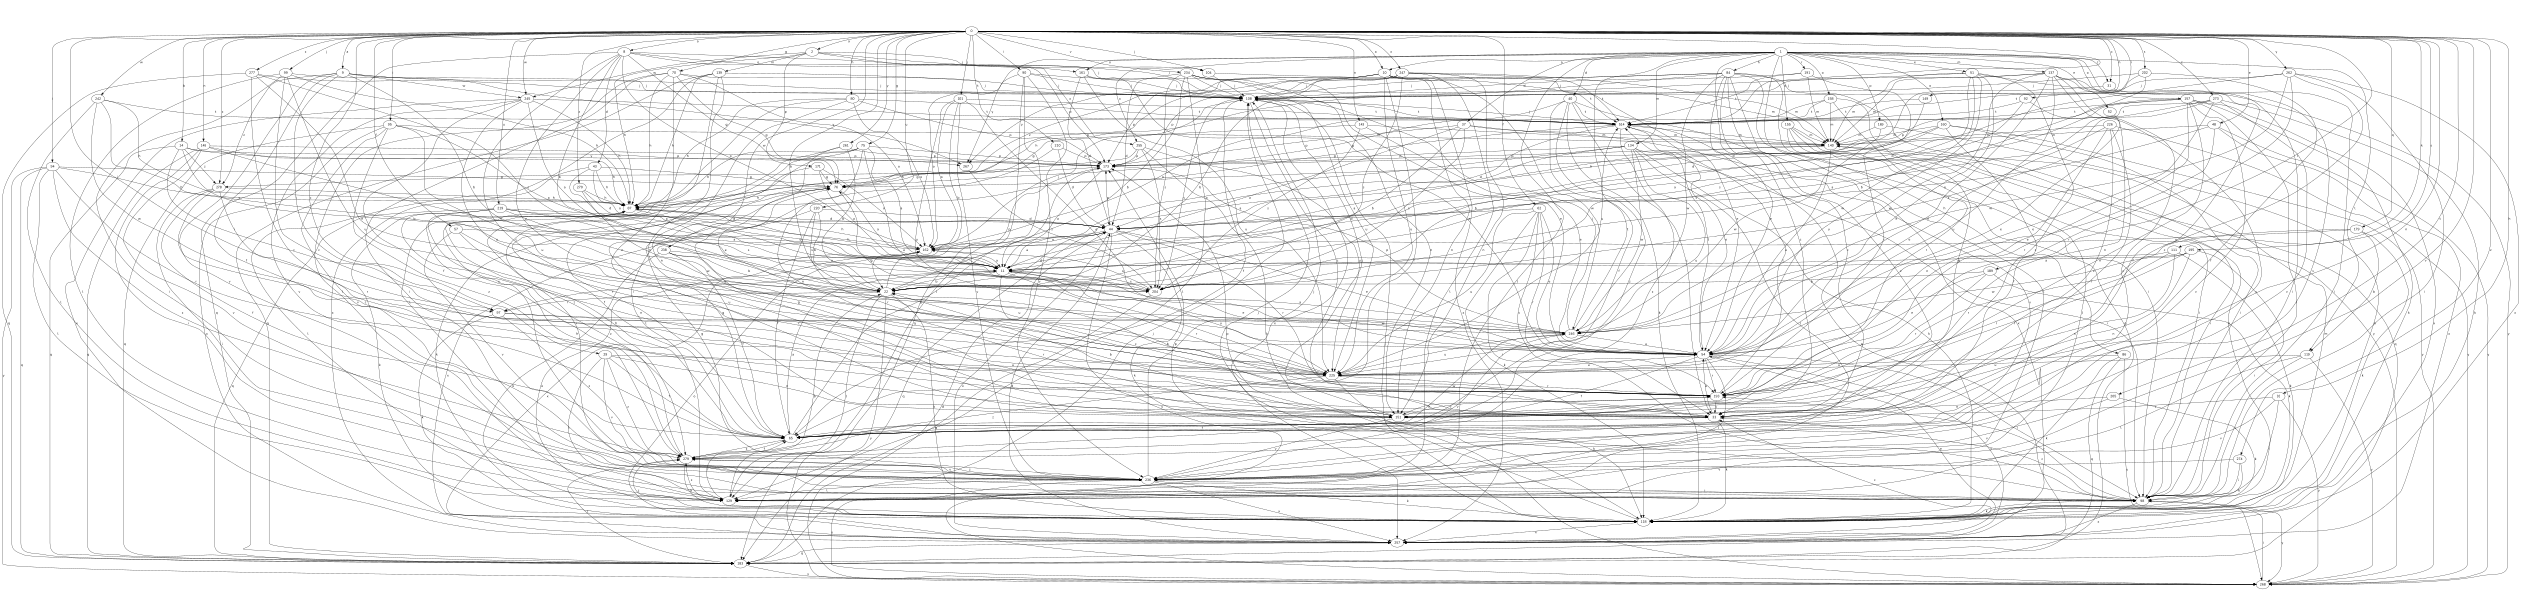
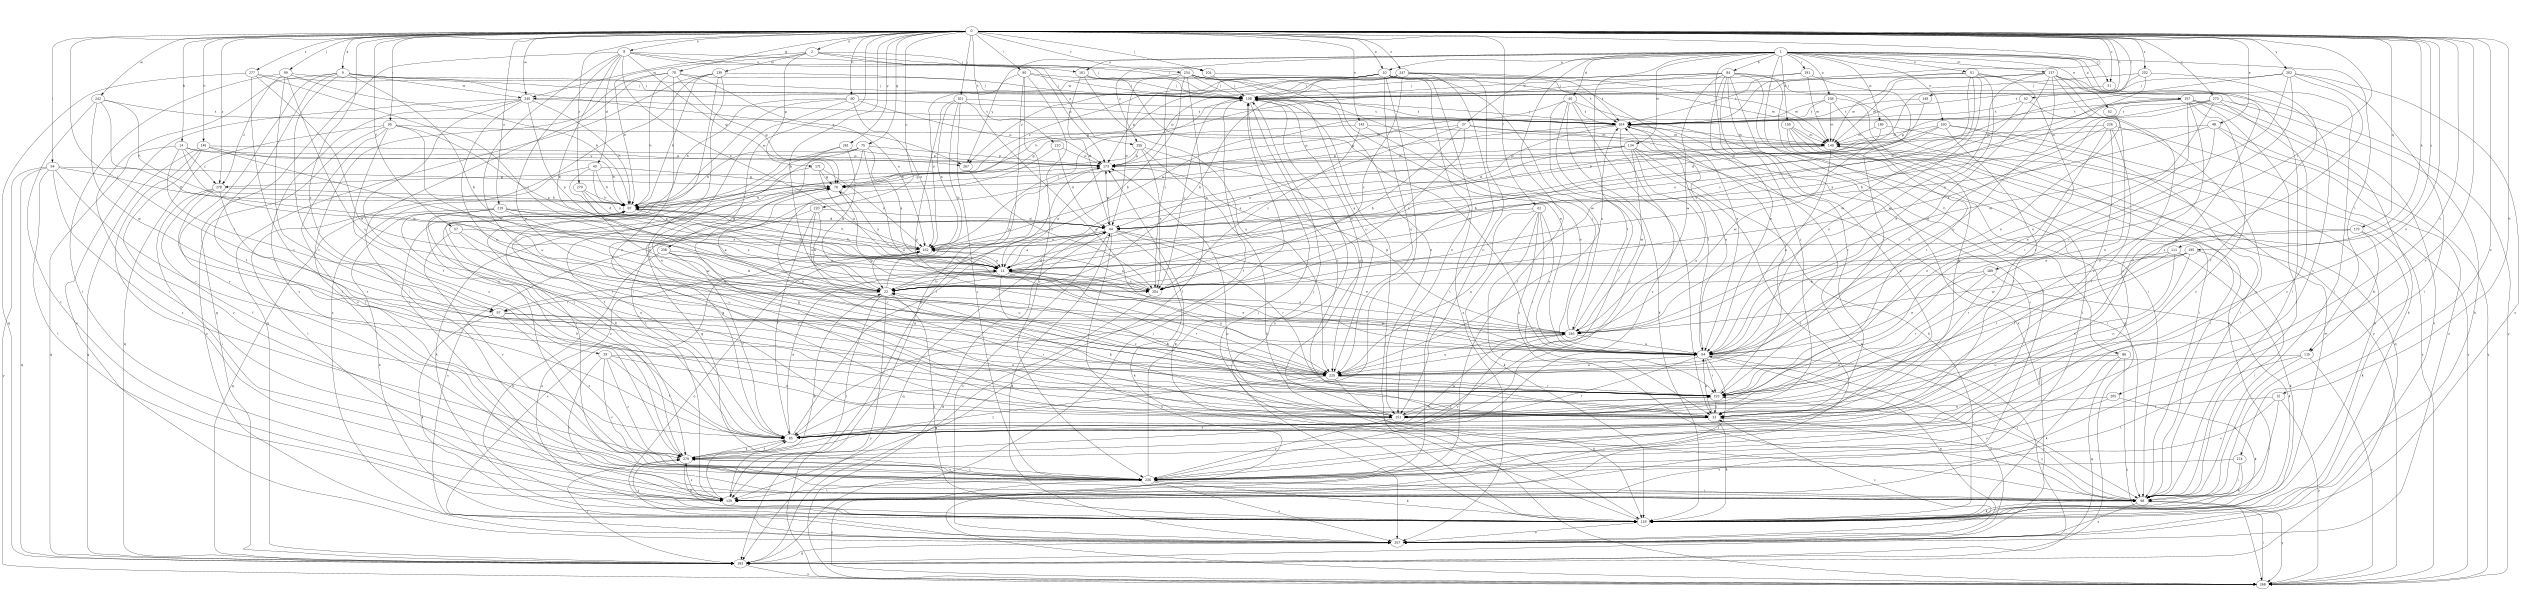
edge "10" -> "245": added, label "w"
